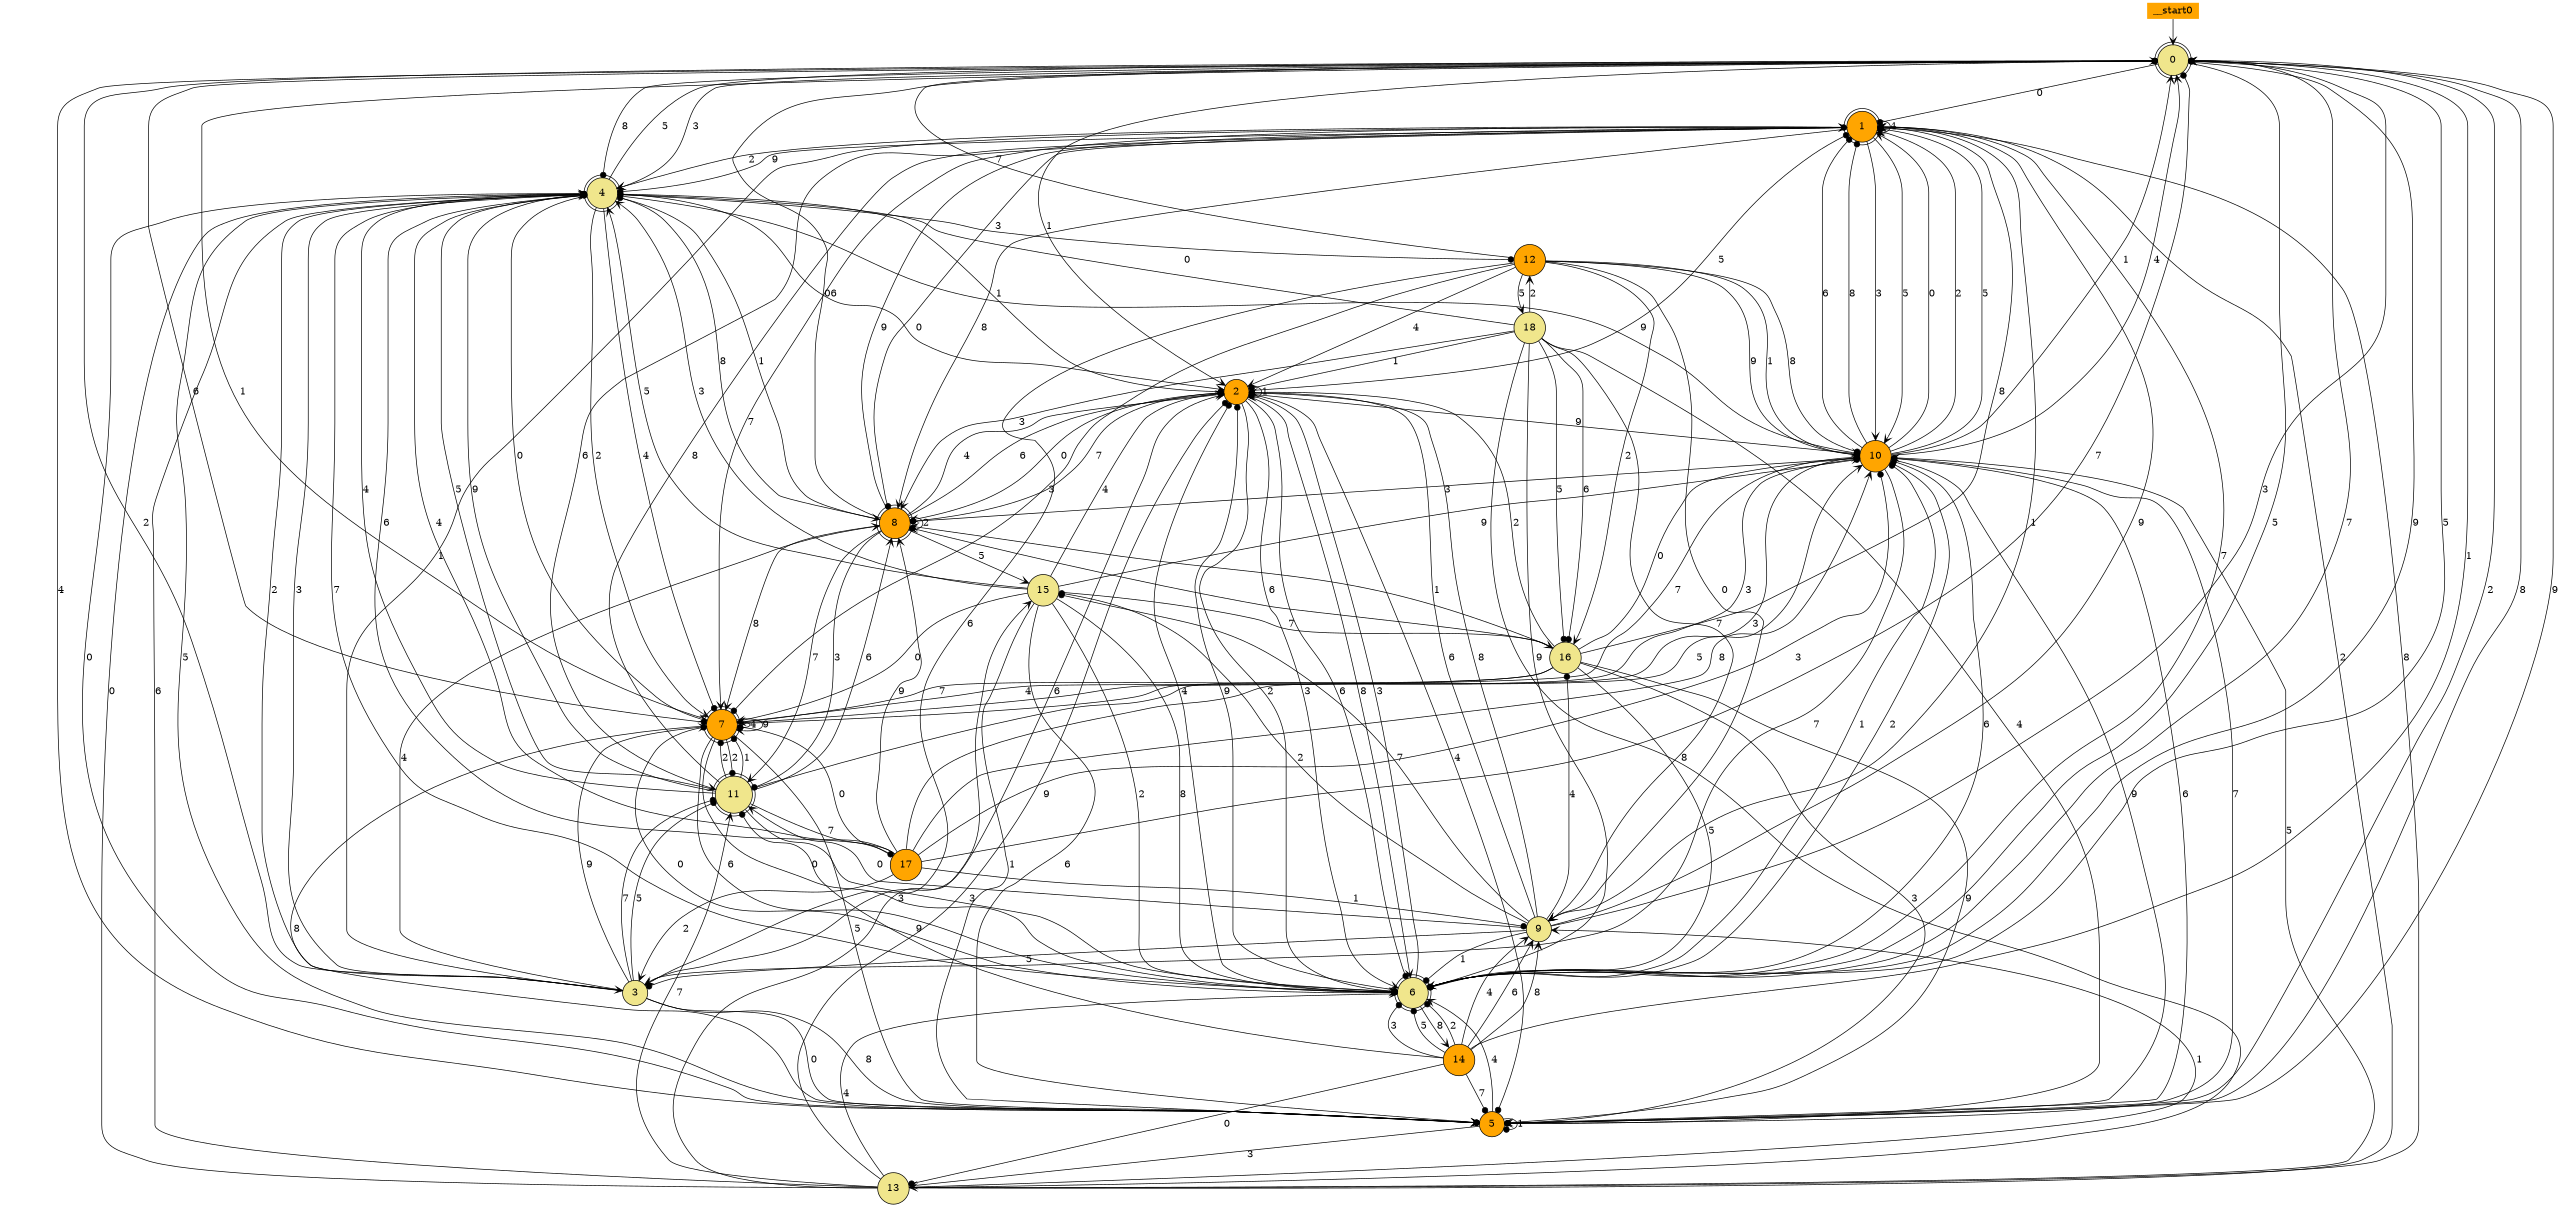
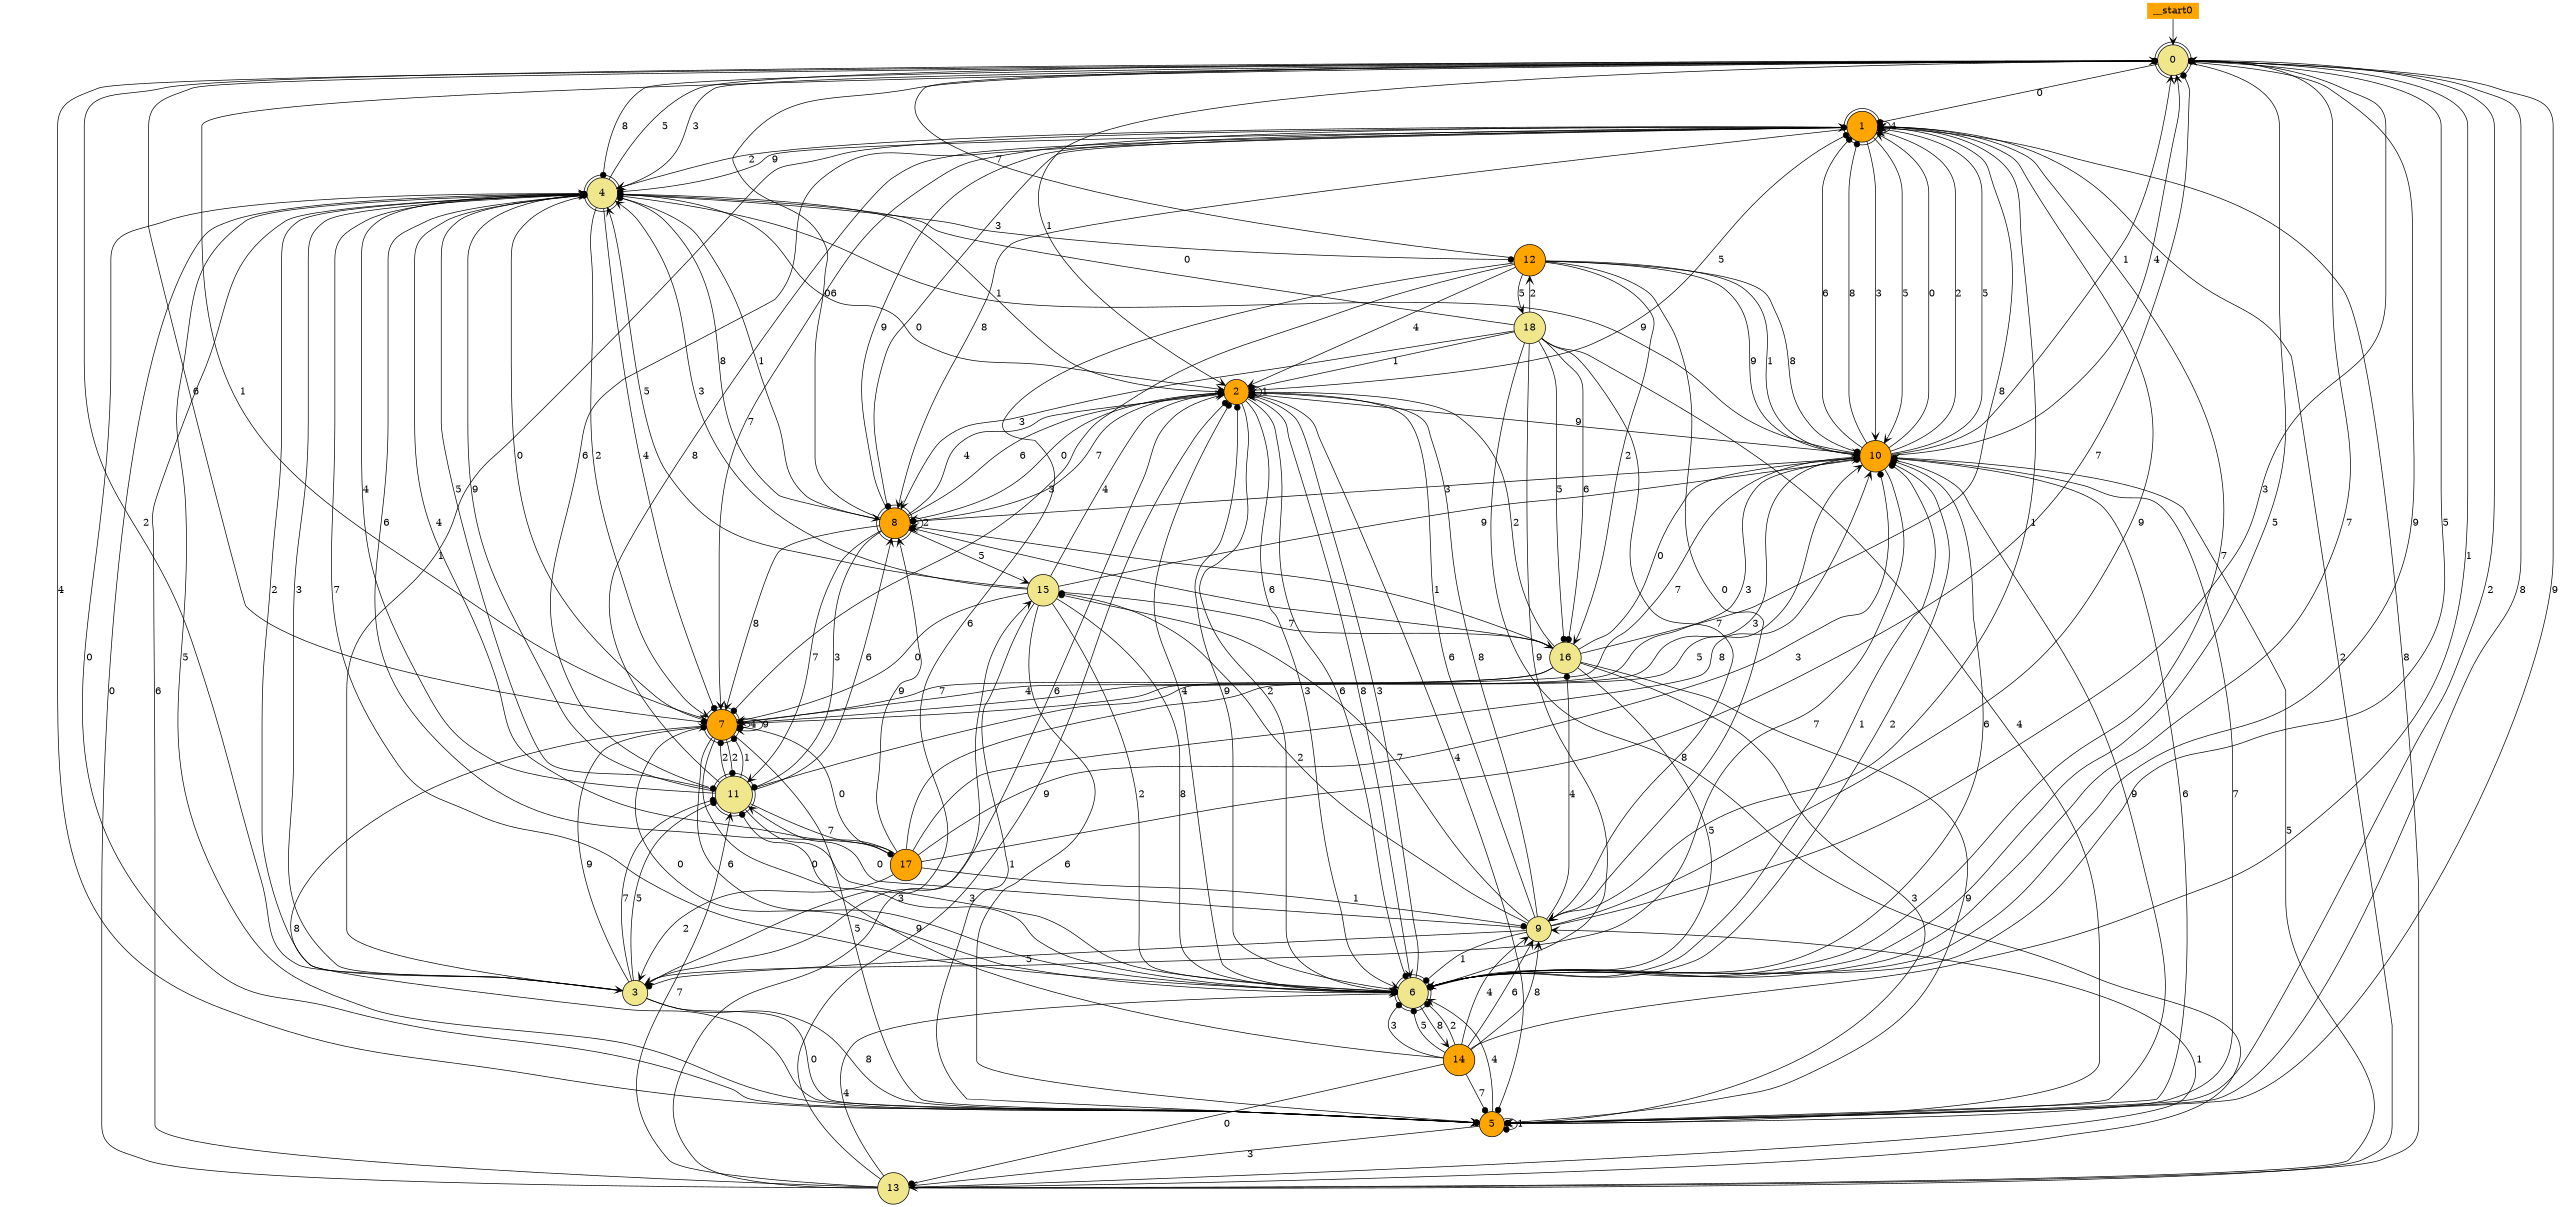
edge "8" -> "0": arrowhead dot -> vee
edge "1" -> "11": arrowhead vee -> dot
edge "3" -> "8": removed, label "4"
